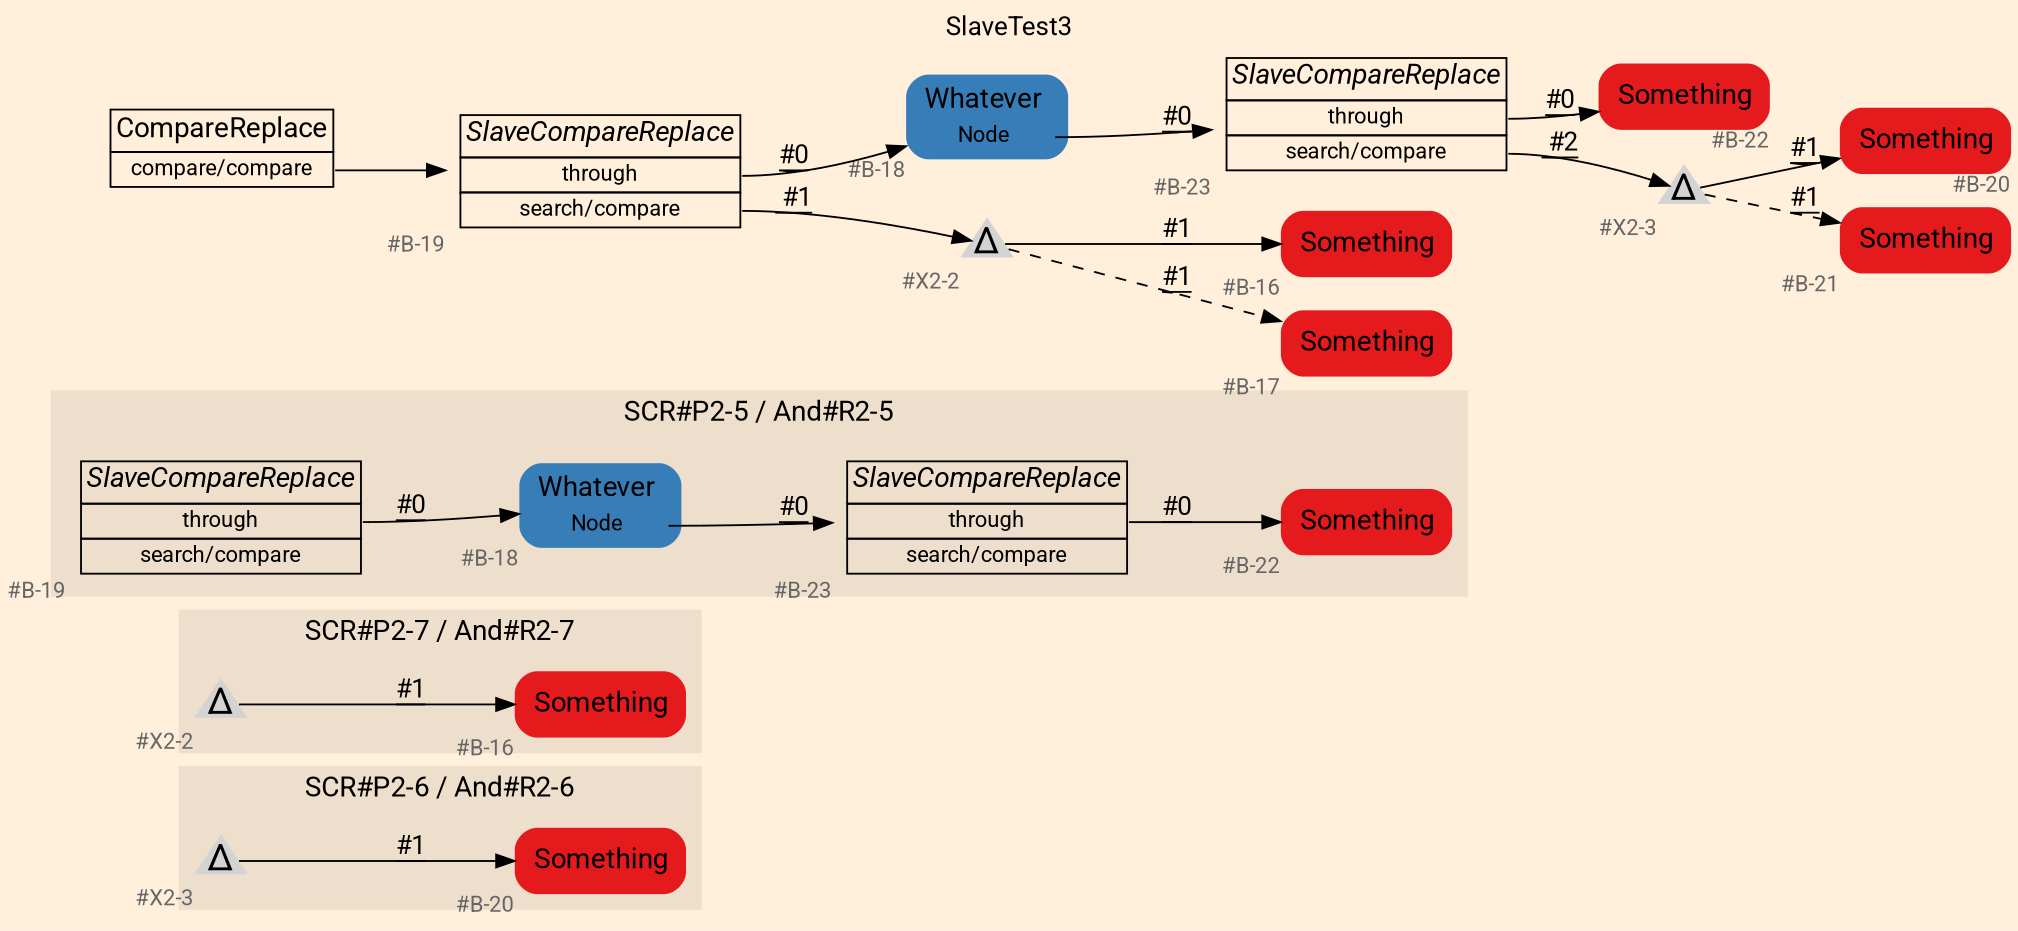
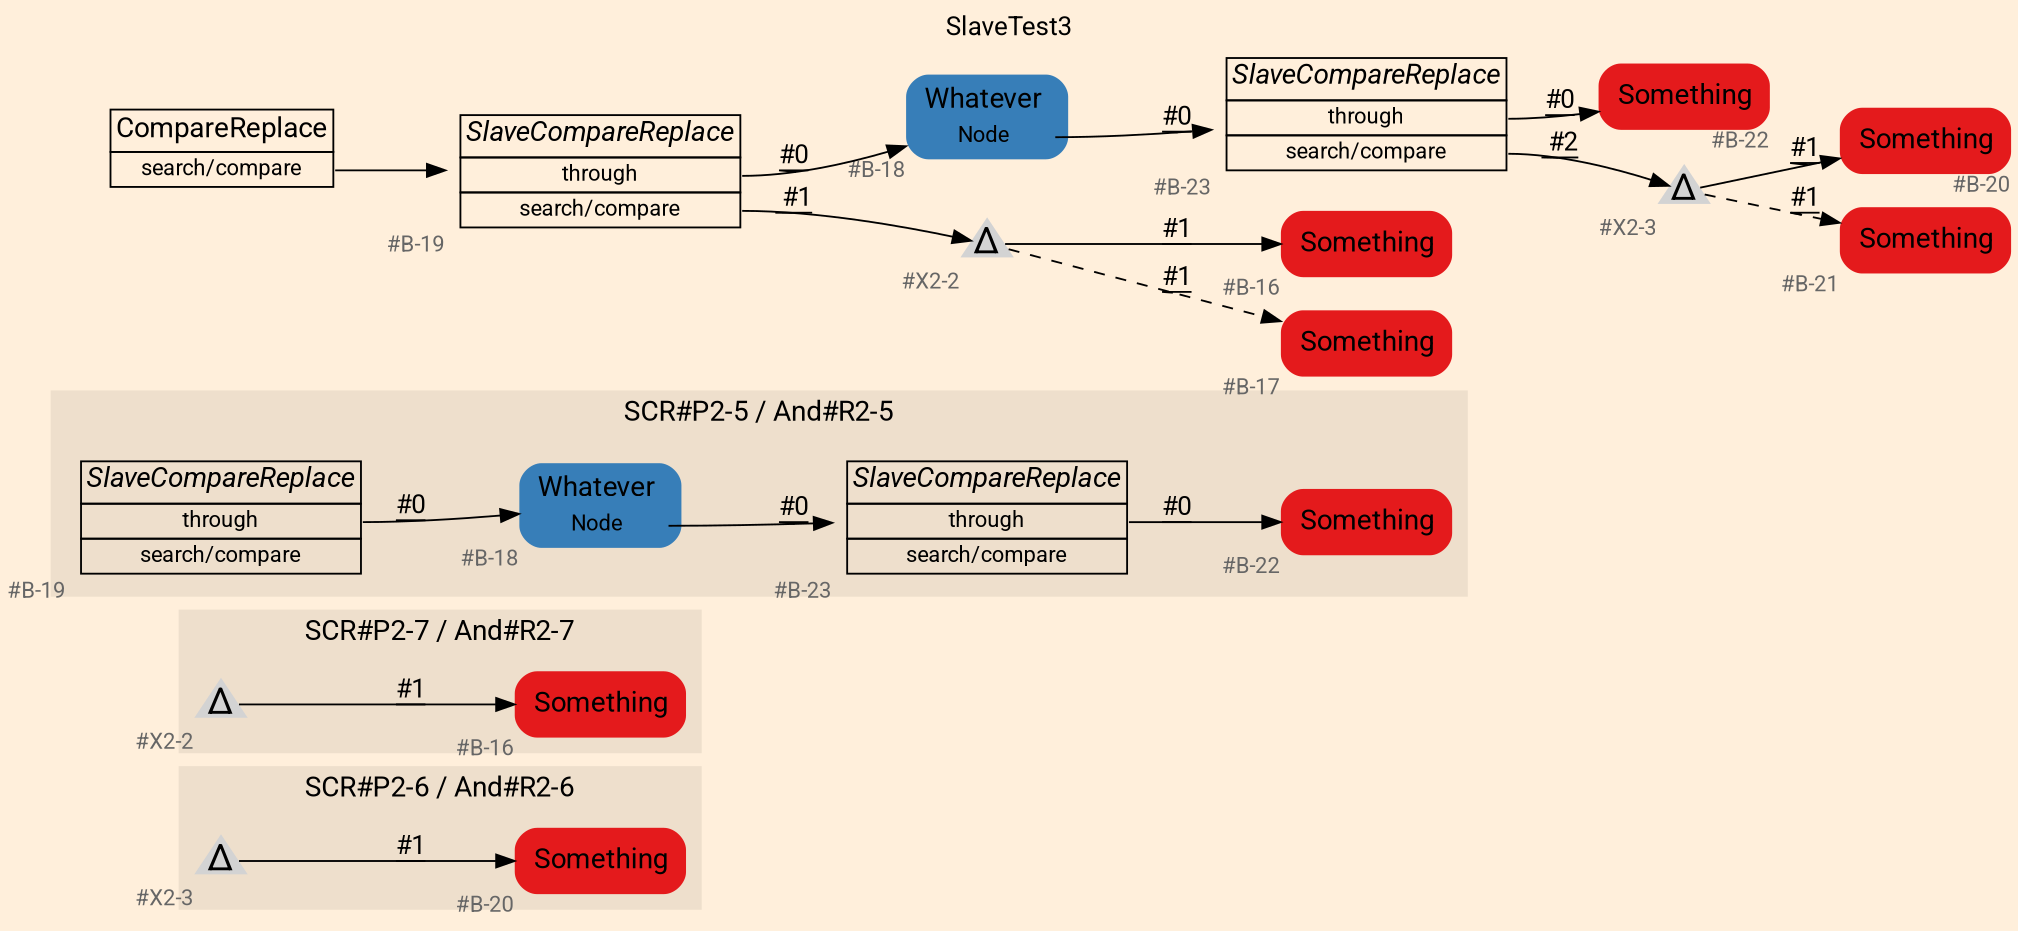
node "CompareReplace": text "compare/compare" -> "search/compare"
